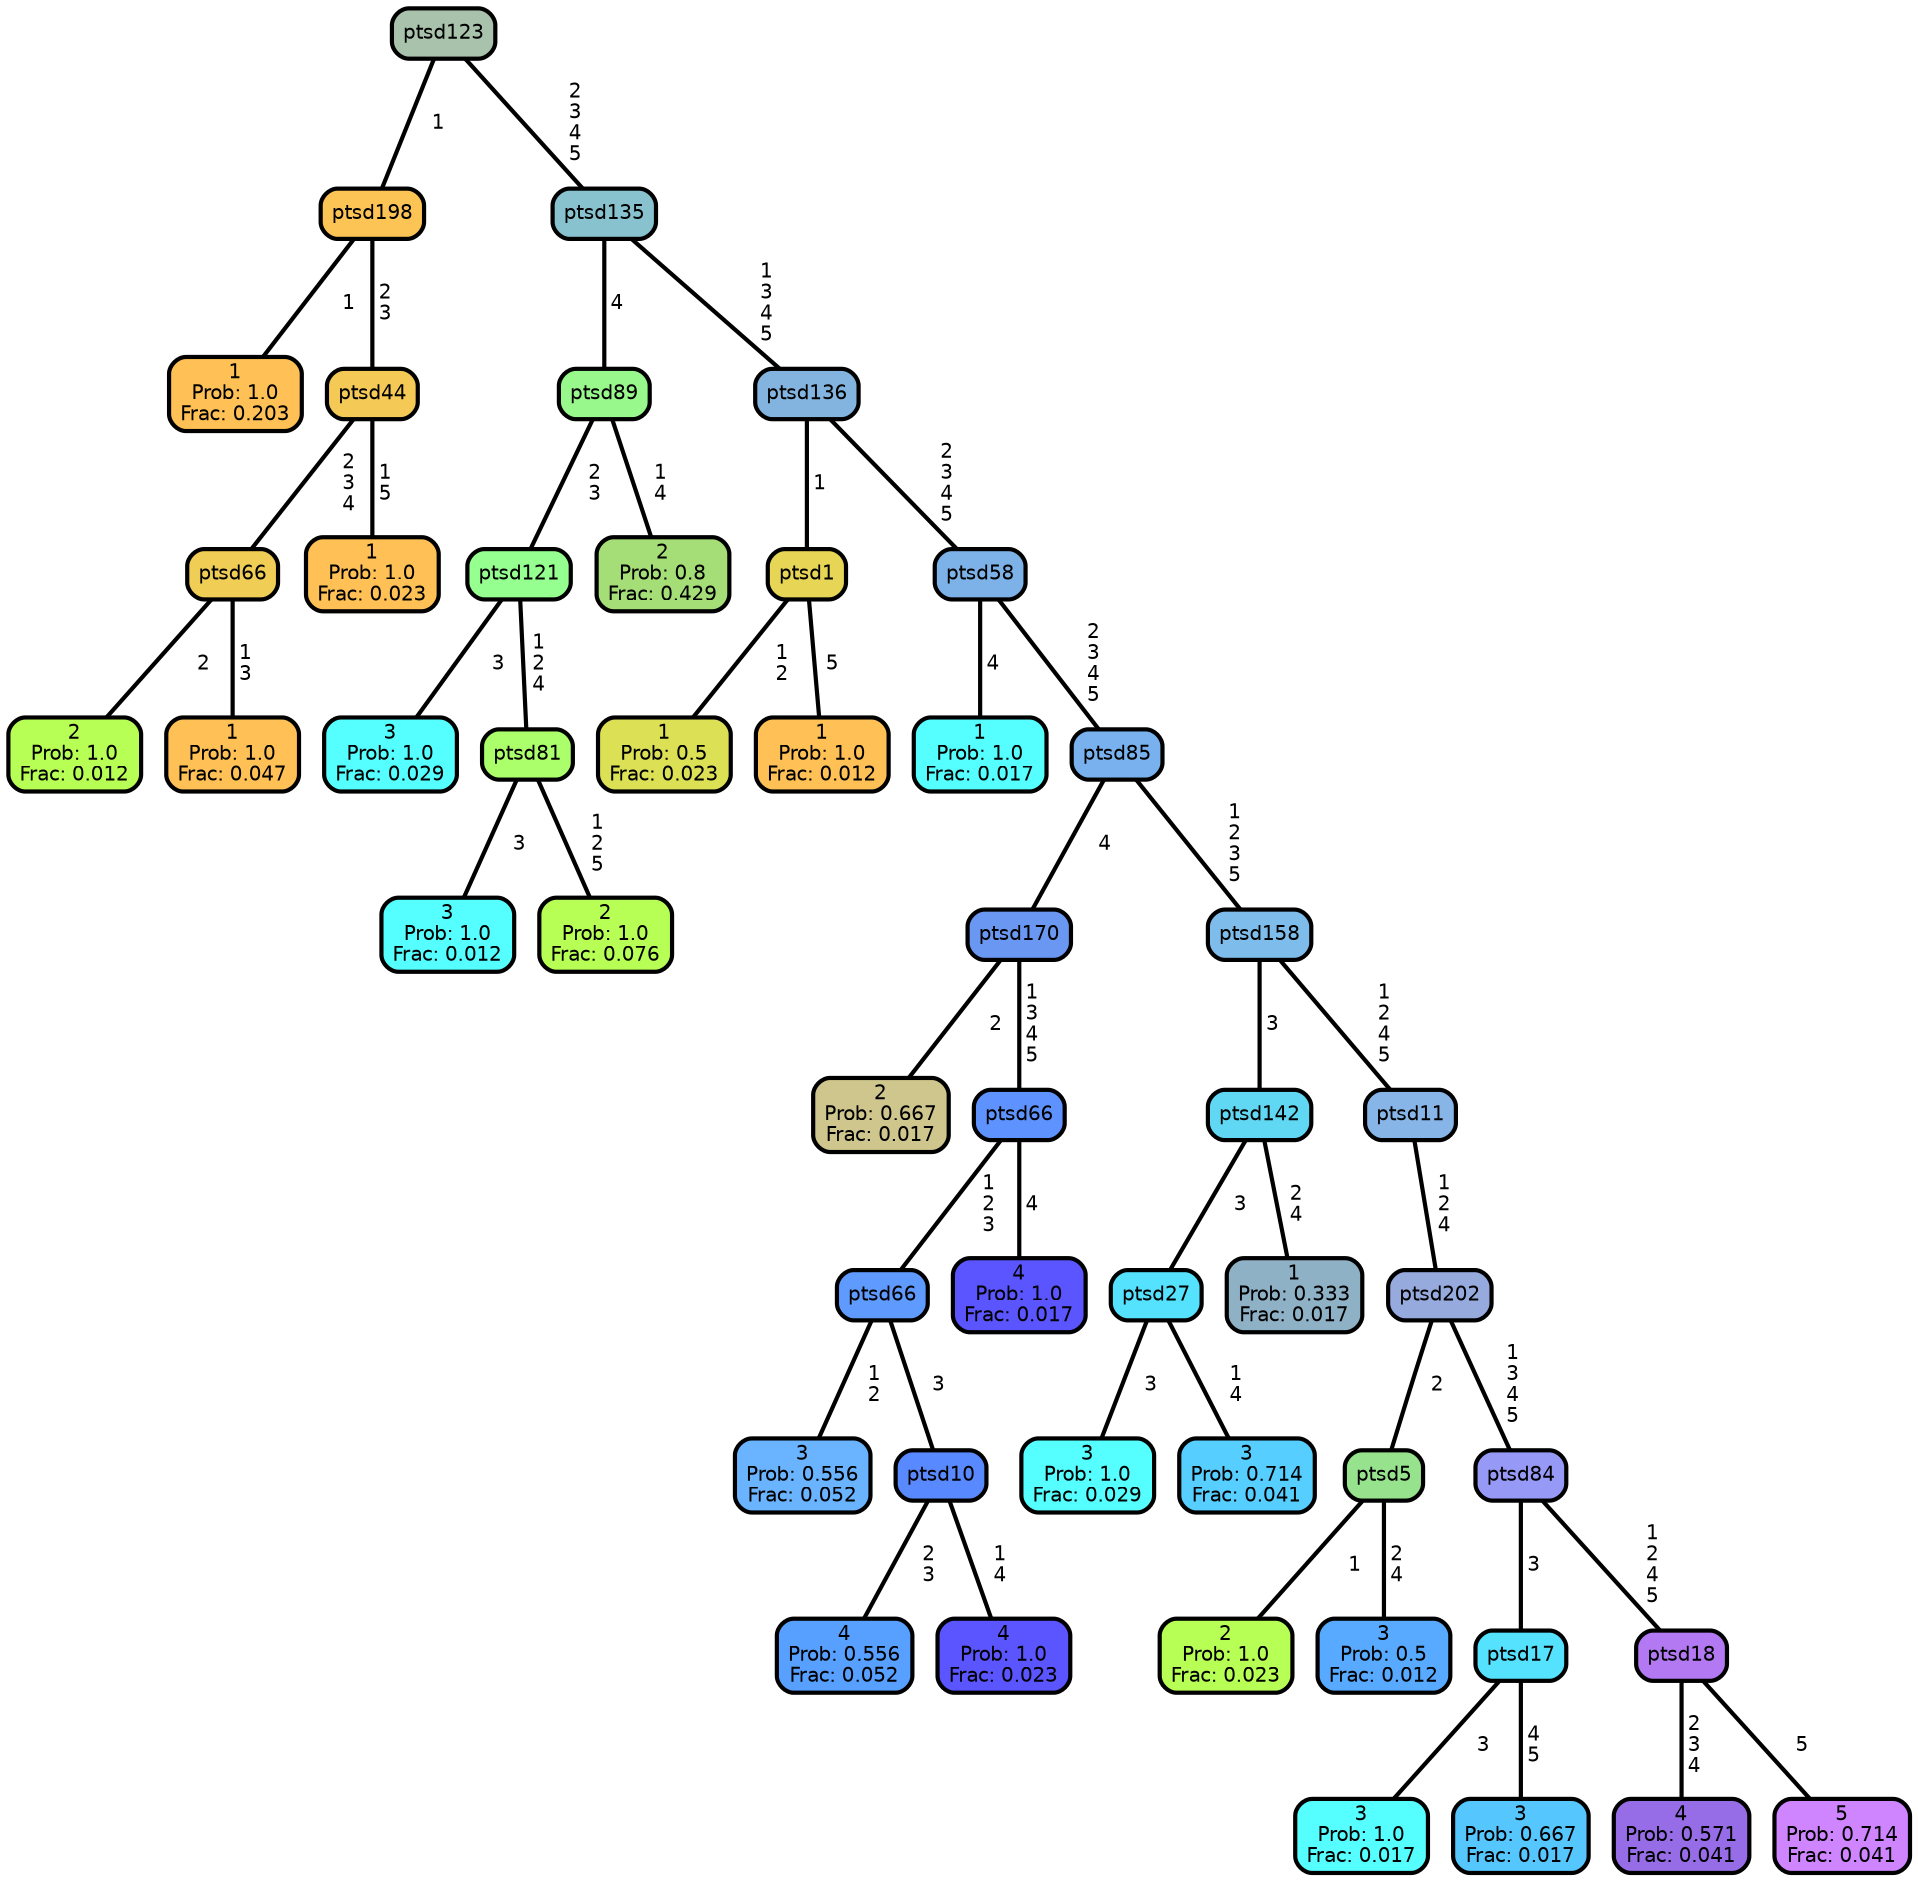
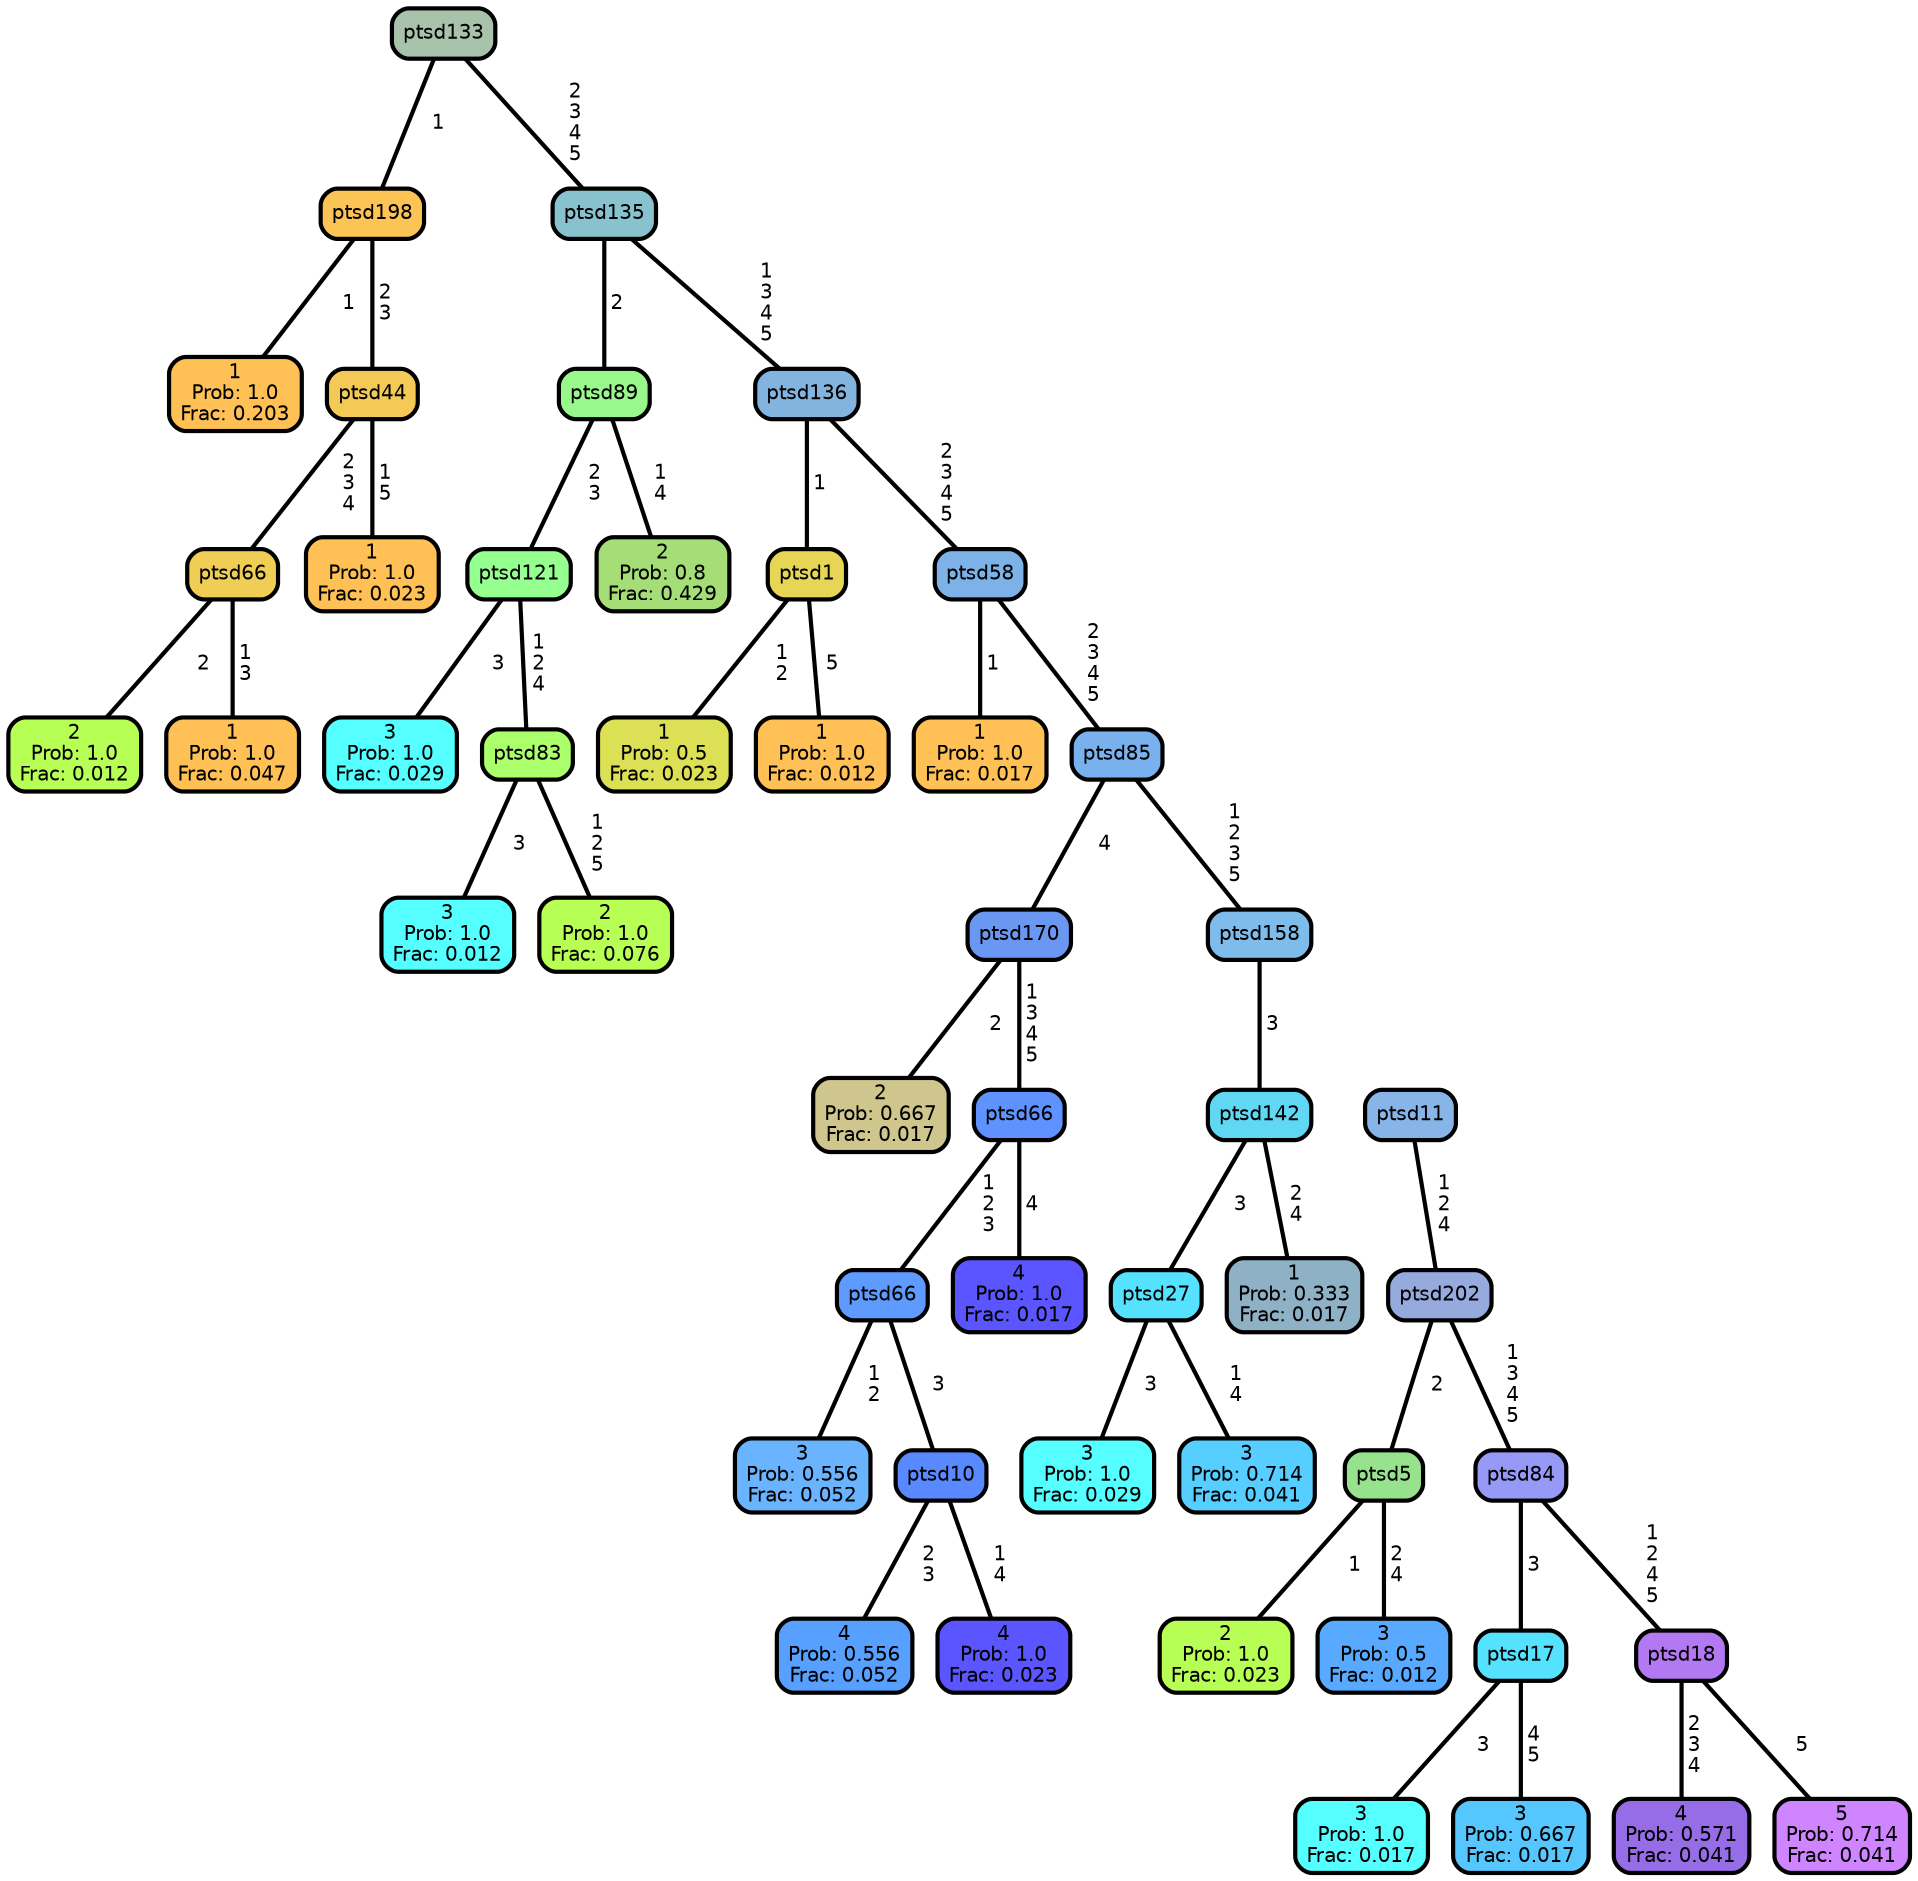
node "ptsd123": label "ptsd123" -> "ptsd133"
edge "ptsd135" -- "ptsd89": label " 4" -> " 2"
edge "ptsd58" -- "1 Prob: 1.0 Frac: 0.017": label " 4" -> " 1"
node "ptsd81": label "ptsd81" -> "ptsd83"
node "1 Prob: 1.0 Frac: 0.017": fillcolor #55ffff -> #ffc155
edge "ptsd158" -- "ptsd11": removed, label "1 2 4 5"
